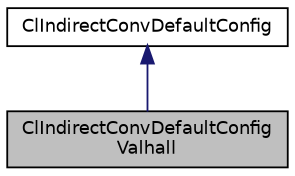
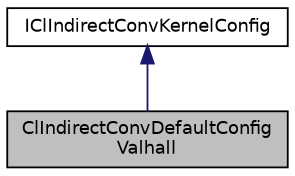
node "ClIndirectConvDefaultConfig": label "ClIndirectConvDefaultConfig" -> "IClIndirectConvKernelConfig"
